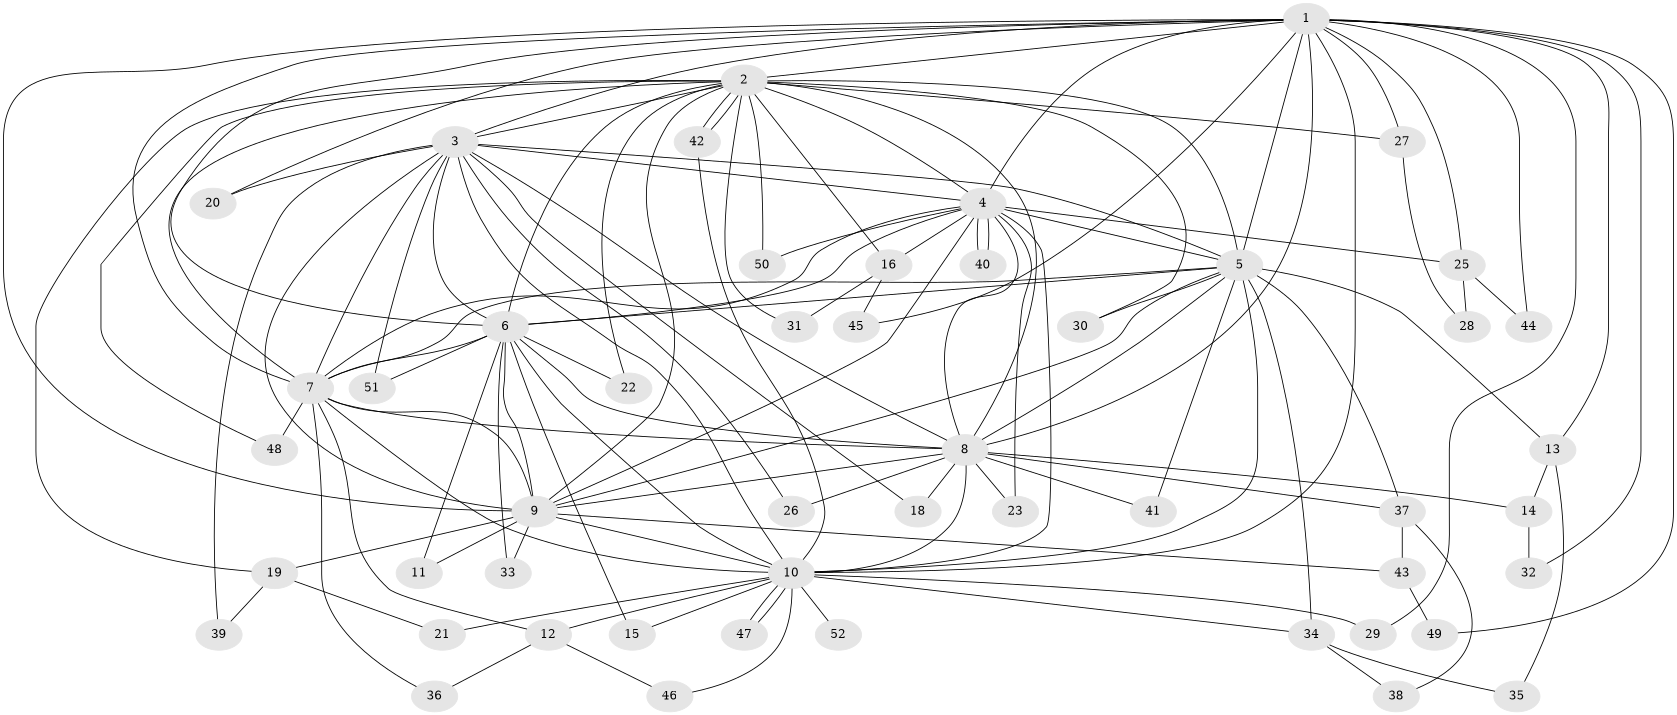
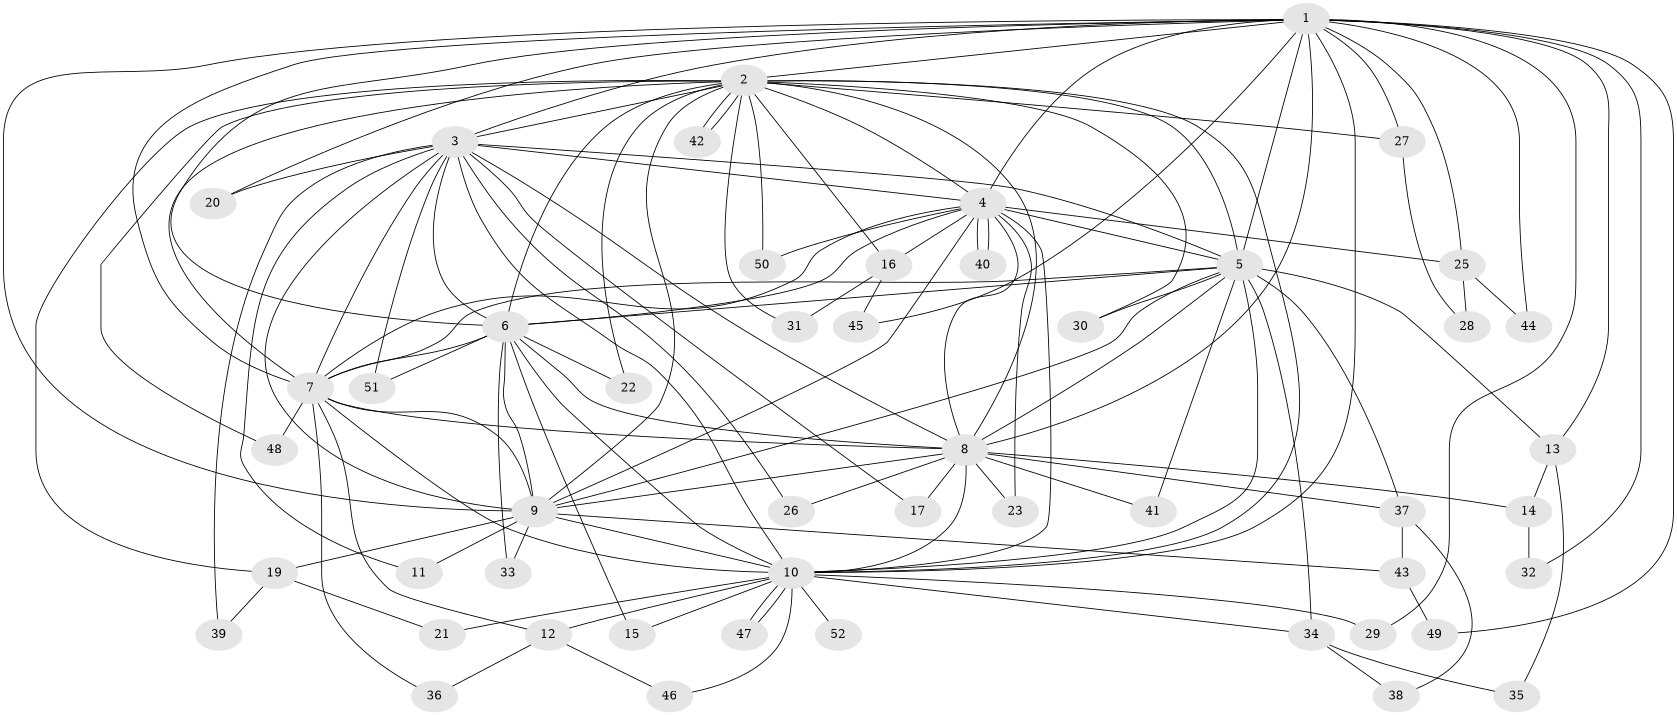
edge "42" -- "10": now "2" -- "10"
edge "6" -- "11": now "3" -- "11"
node "18": label "18" -> "17"
